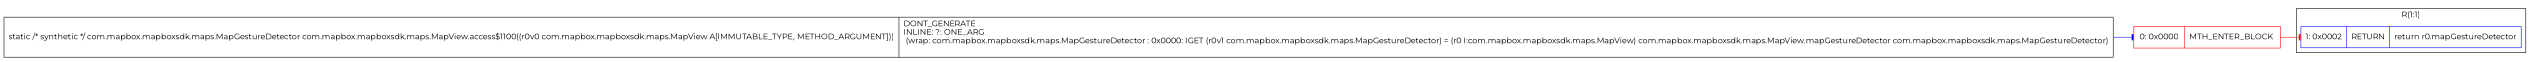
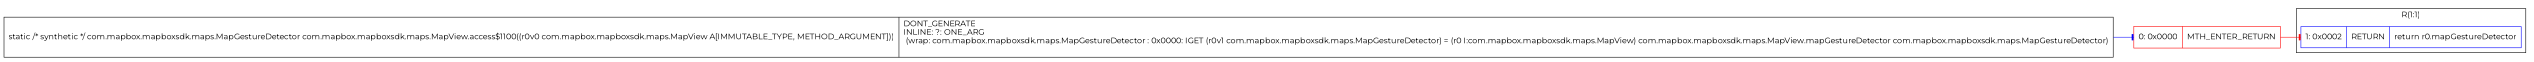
node "0: 0x0000": text "MTH_ENTER_BLOCK" -> "MTH_ENTER_RETURN"
